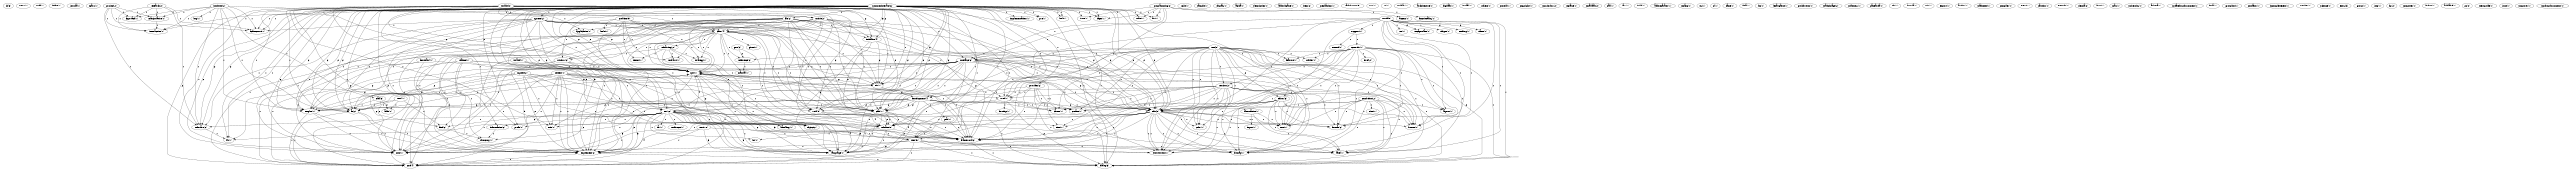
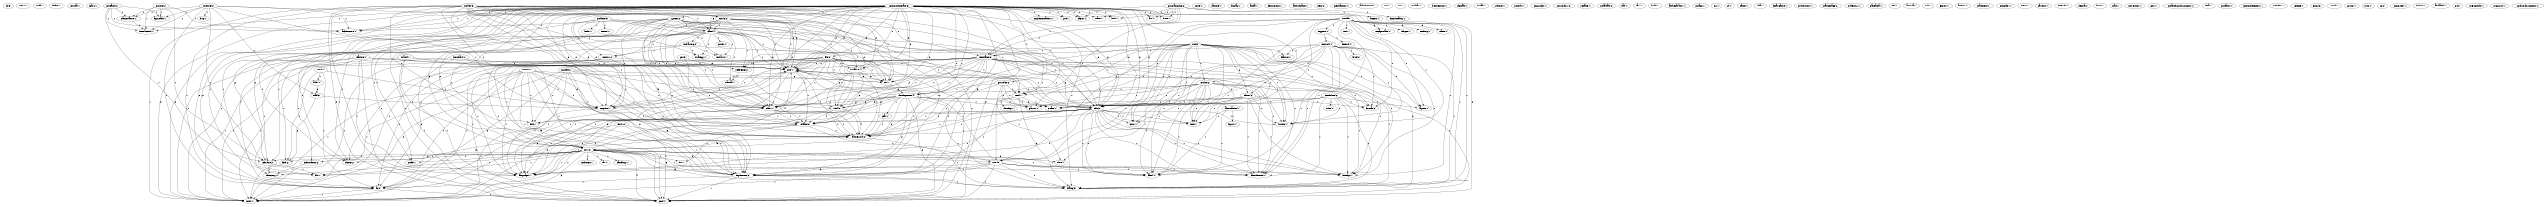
node "doc(1)": removed
node "athena(1)": label "athena(1)" -> "gnu(1)"
node "groupbox(1)": removed
node "world(1)": added
node "june(1)": removed
edge "programming(2)" -> "look(1)": added, label "1"
edge "file(2)" -> "class(4)": now "file(2)" -> "reference(2)"
node "application(1)": removed
edge "redrawing(2)" -> "seems(1)": removed, label "1"
node "builder(1)": removed
edge "use(3)" -> "time(1)": removed, label "1"
edge "controls(1)" -> "text(1)": removed, label "1"
edge "mail(3)" -> "addr(1)": reversed
edge "handling(1)" -> "quit(1)": now "development(4)" -> "quit(1)"
edge "edit(3)" -> "format(2)": removed, label "1"
edge "xm(12)" -> "framework(2)": reversed
edge "provides(2)" -> "dialog(3)": removed, label "1"
edge "ac(2)" -> "implement(2)": reversed
edge "test(10)" -> "language(1)": now "test(10)" -> "lib(1)"
edge "strassl(1)" -> "cmd(4)": added, label "1"
